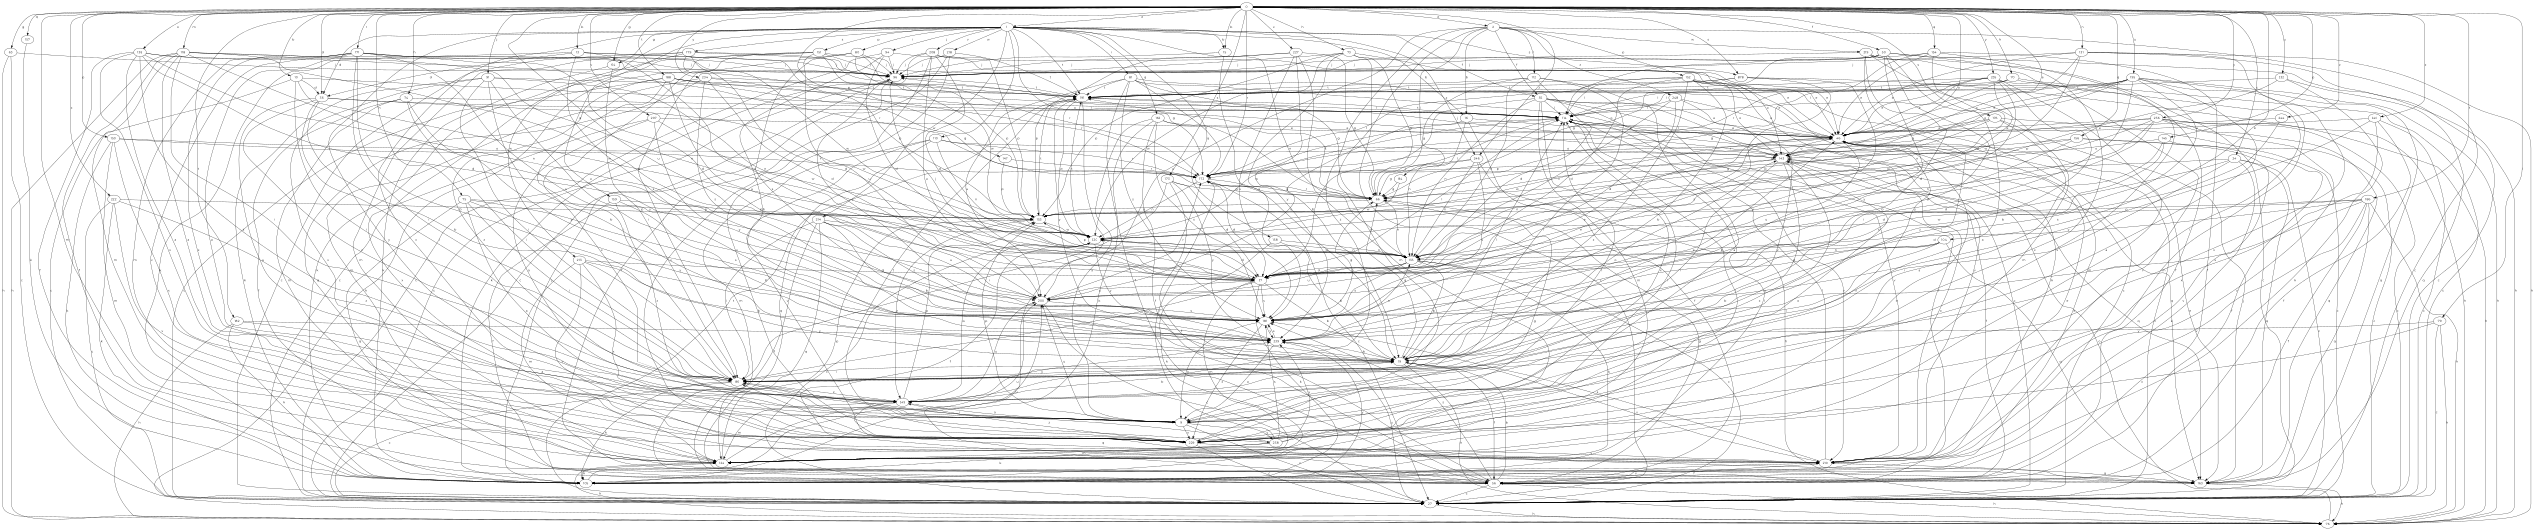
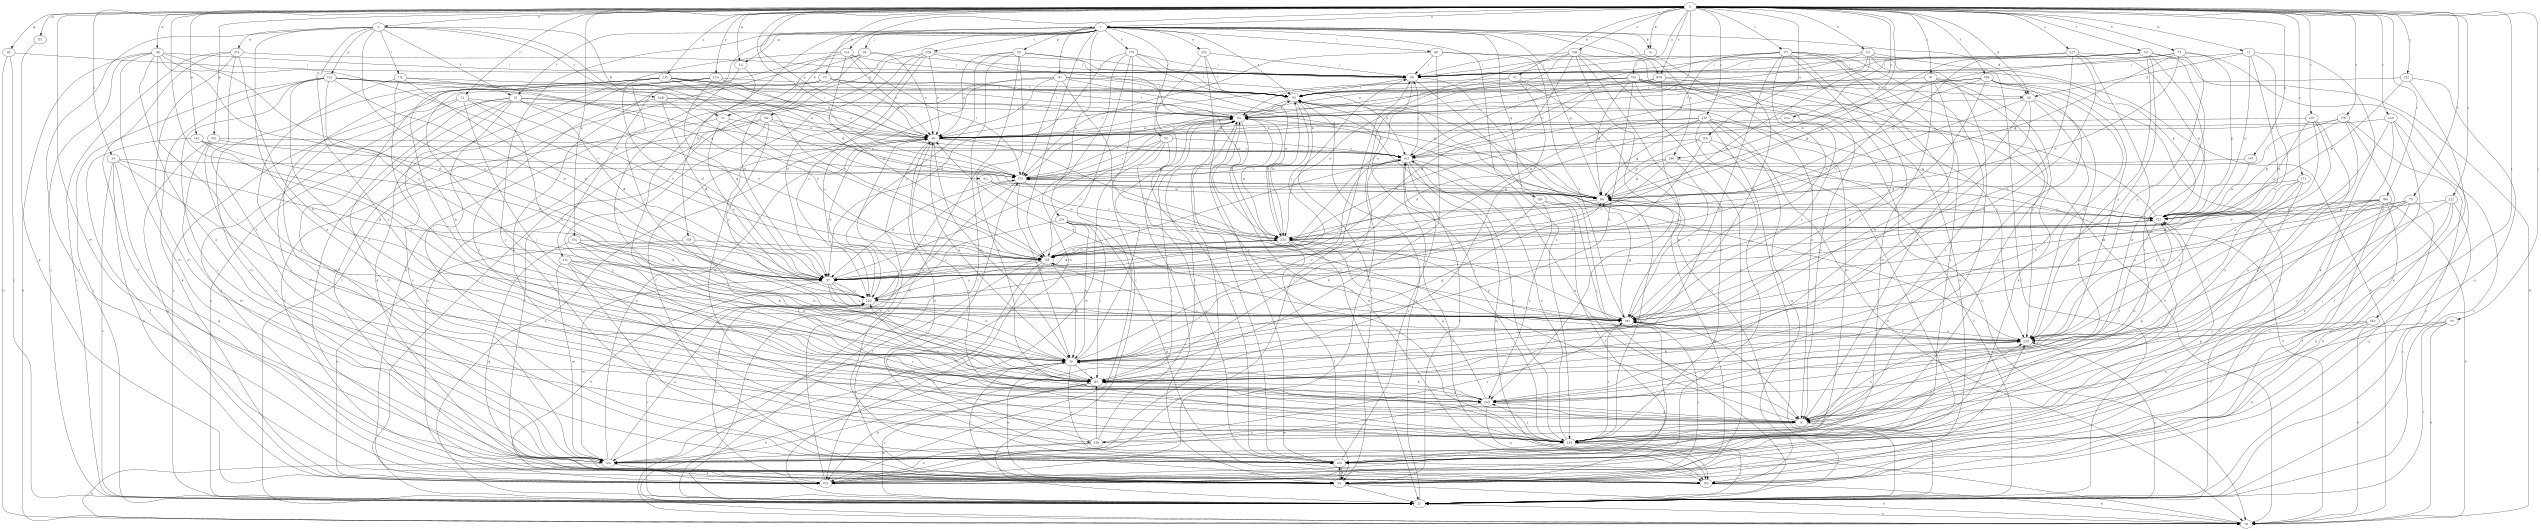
edge "112" -> "133": now "74" -> "133"
